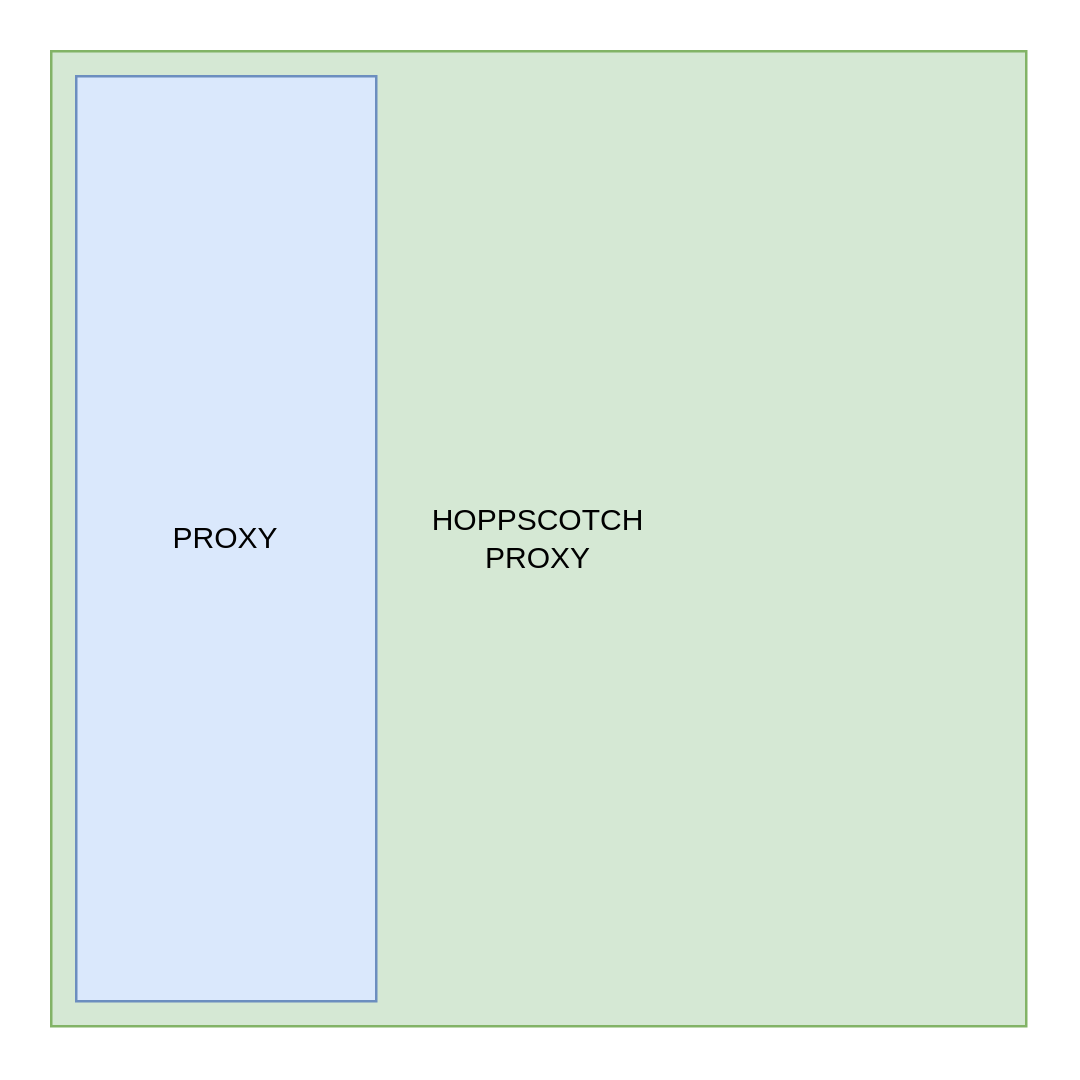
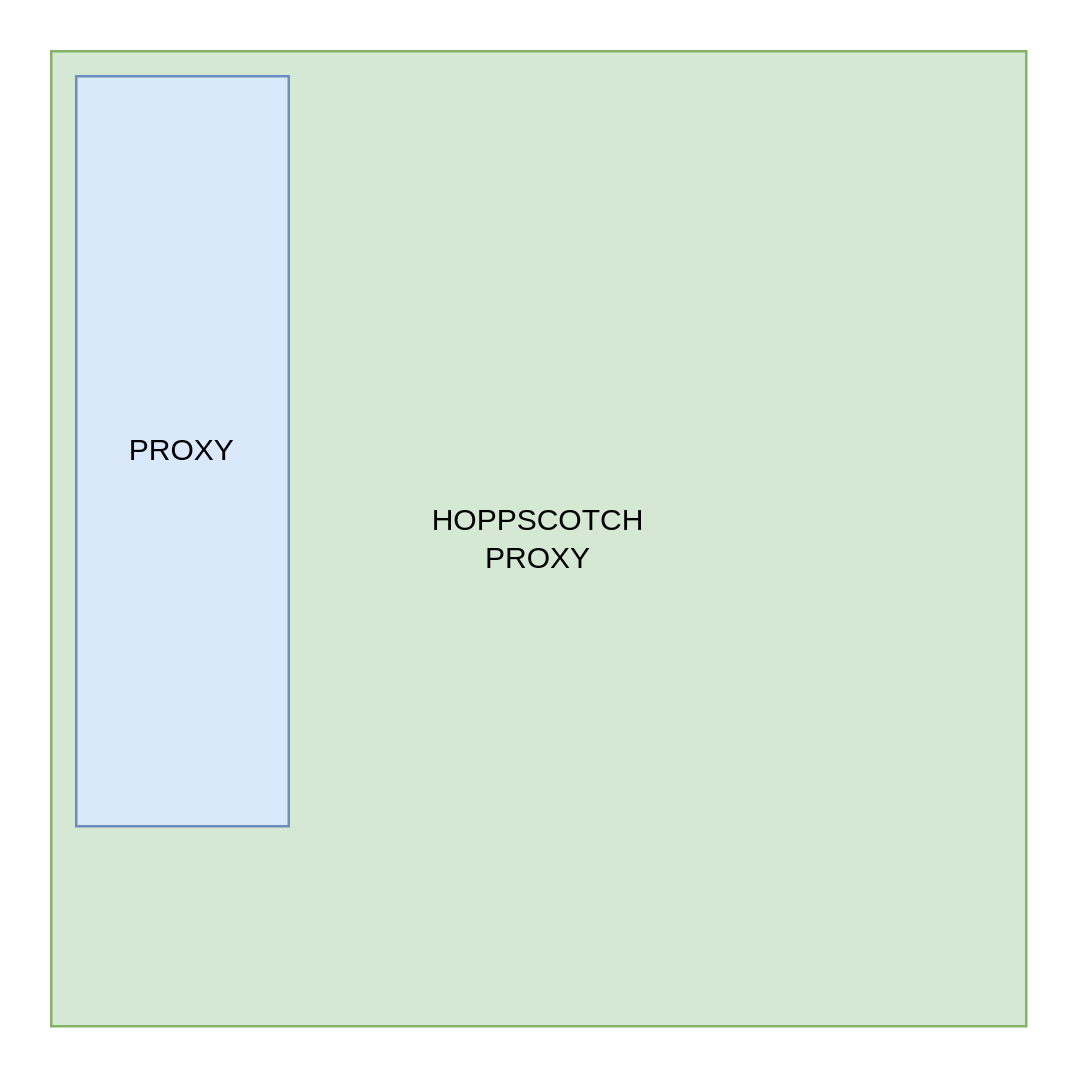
node "PROXY": size 300x925 -> 213x750
